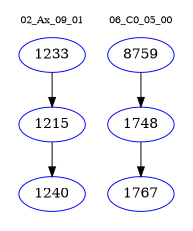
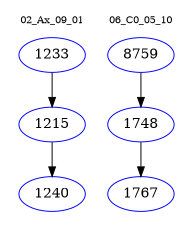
cluster "06_C0_05_00": label "06_C0_05_00" -> "06_C0_05_10"
